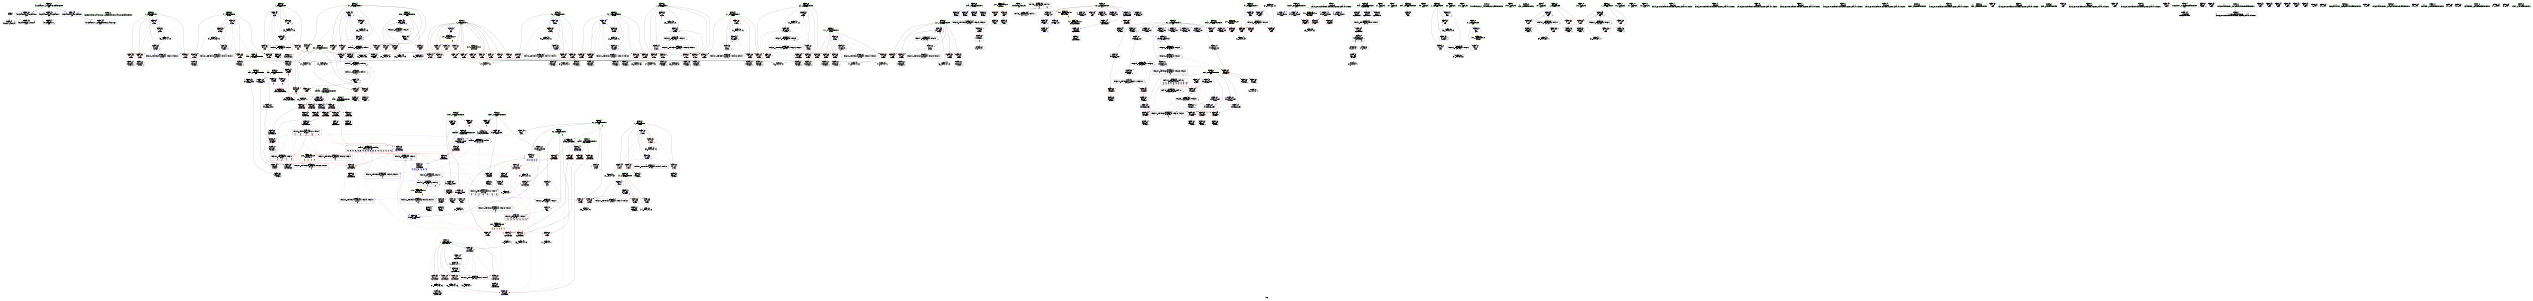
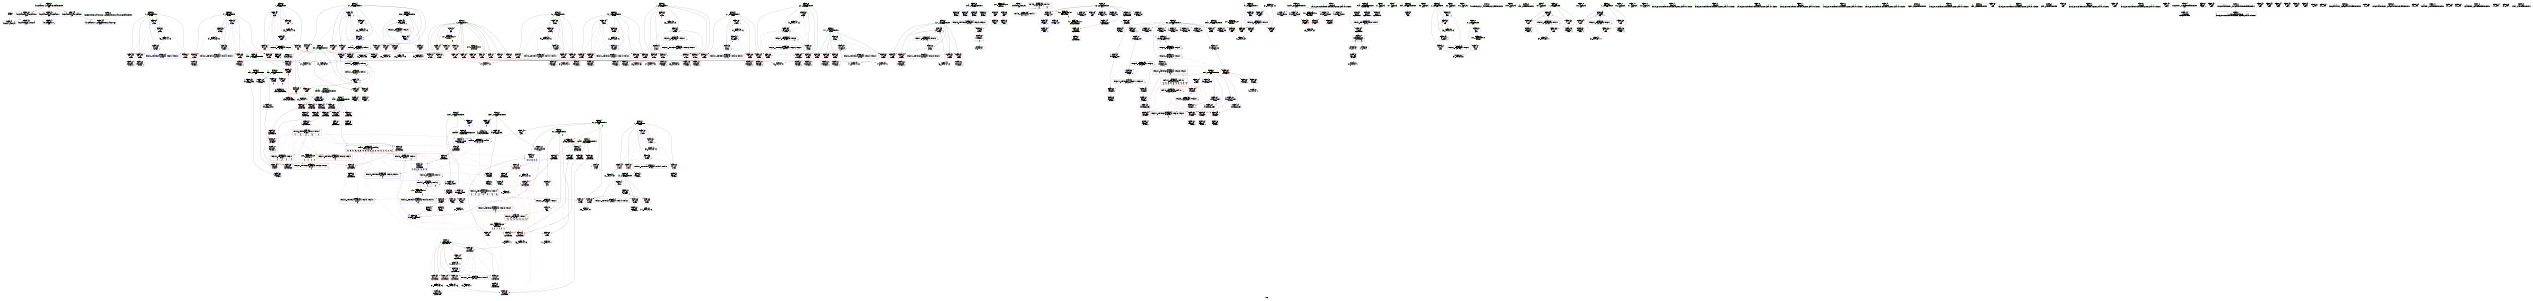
node "NodeID: 764": text "647 = ENCHI()" -> "647 = PHI()"
node "NodeID: 158": removed
